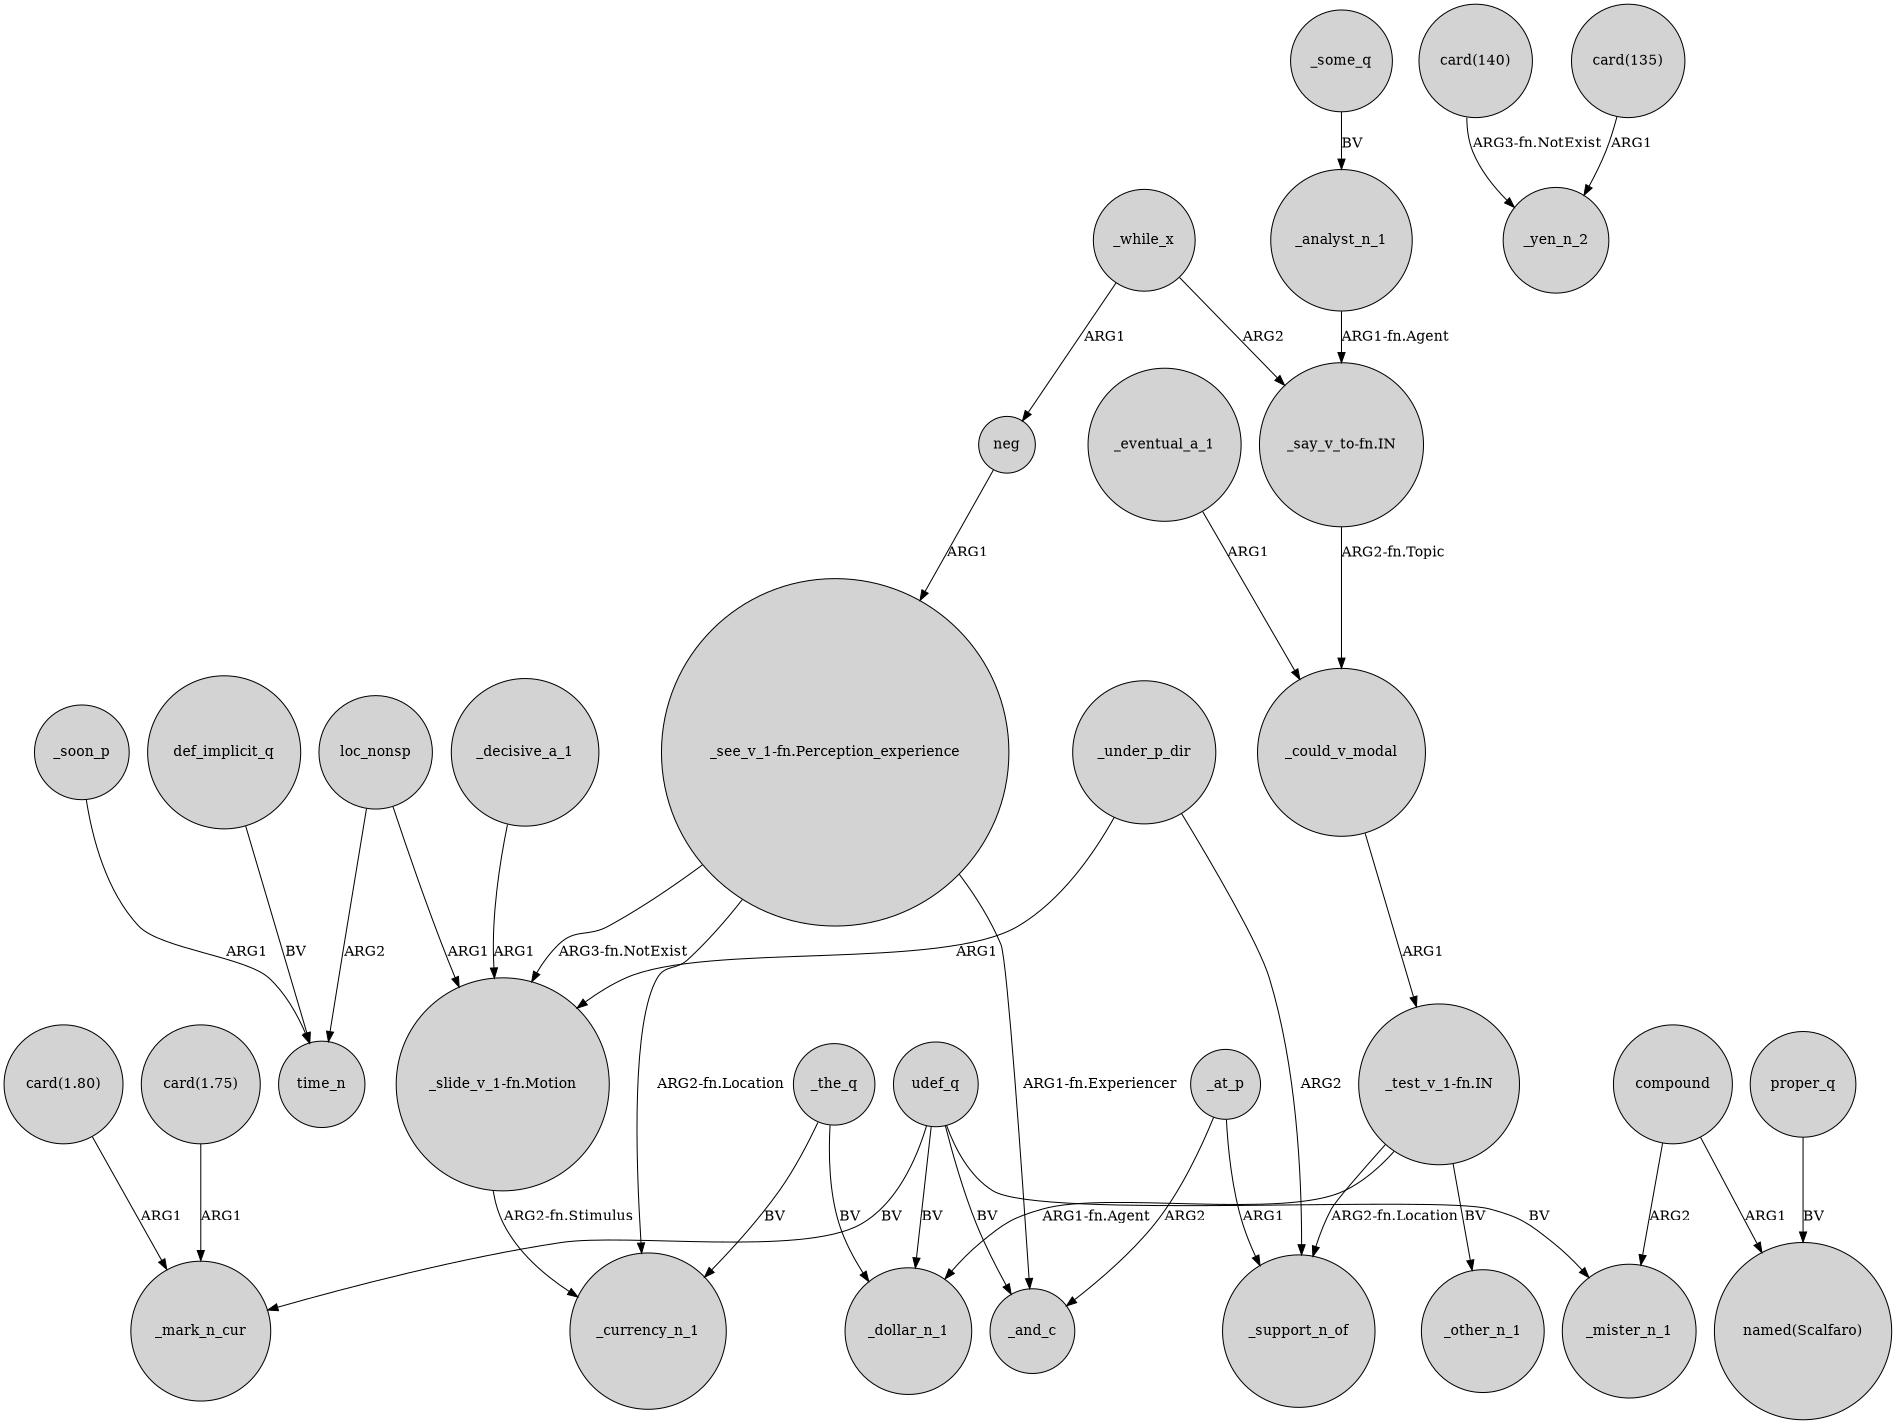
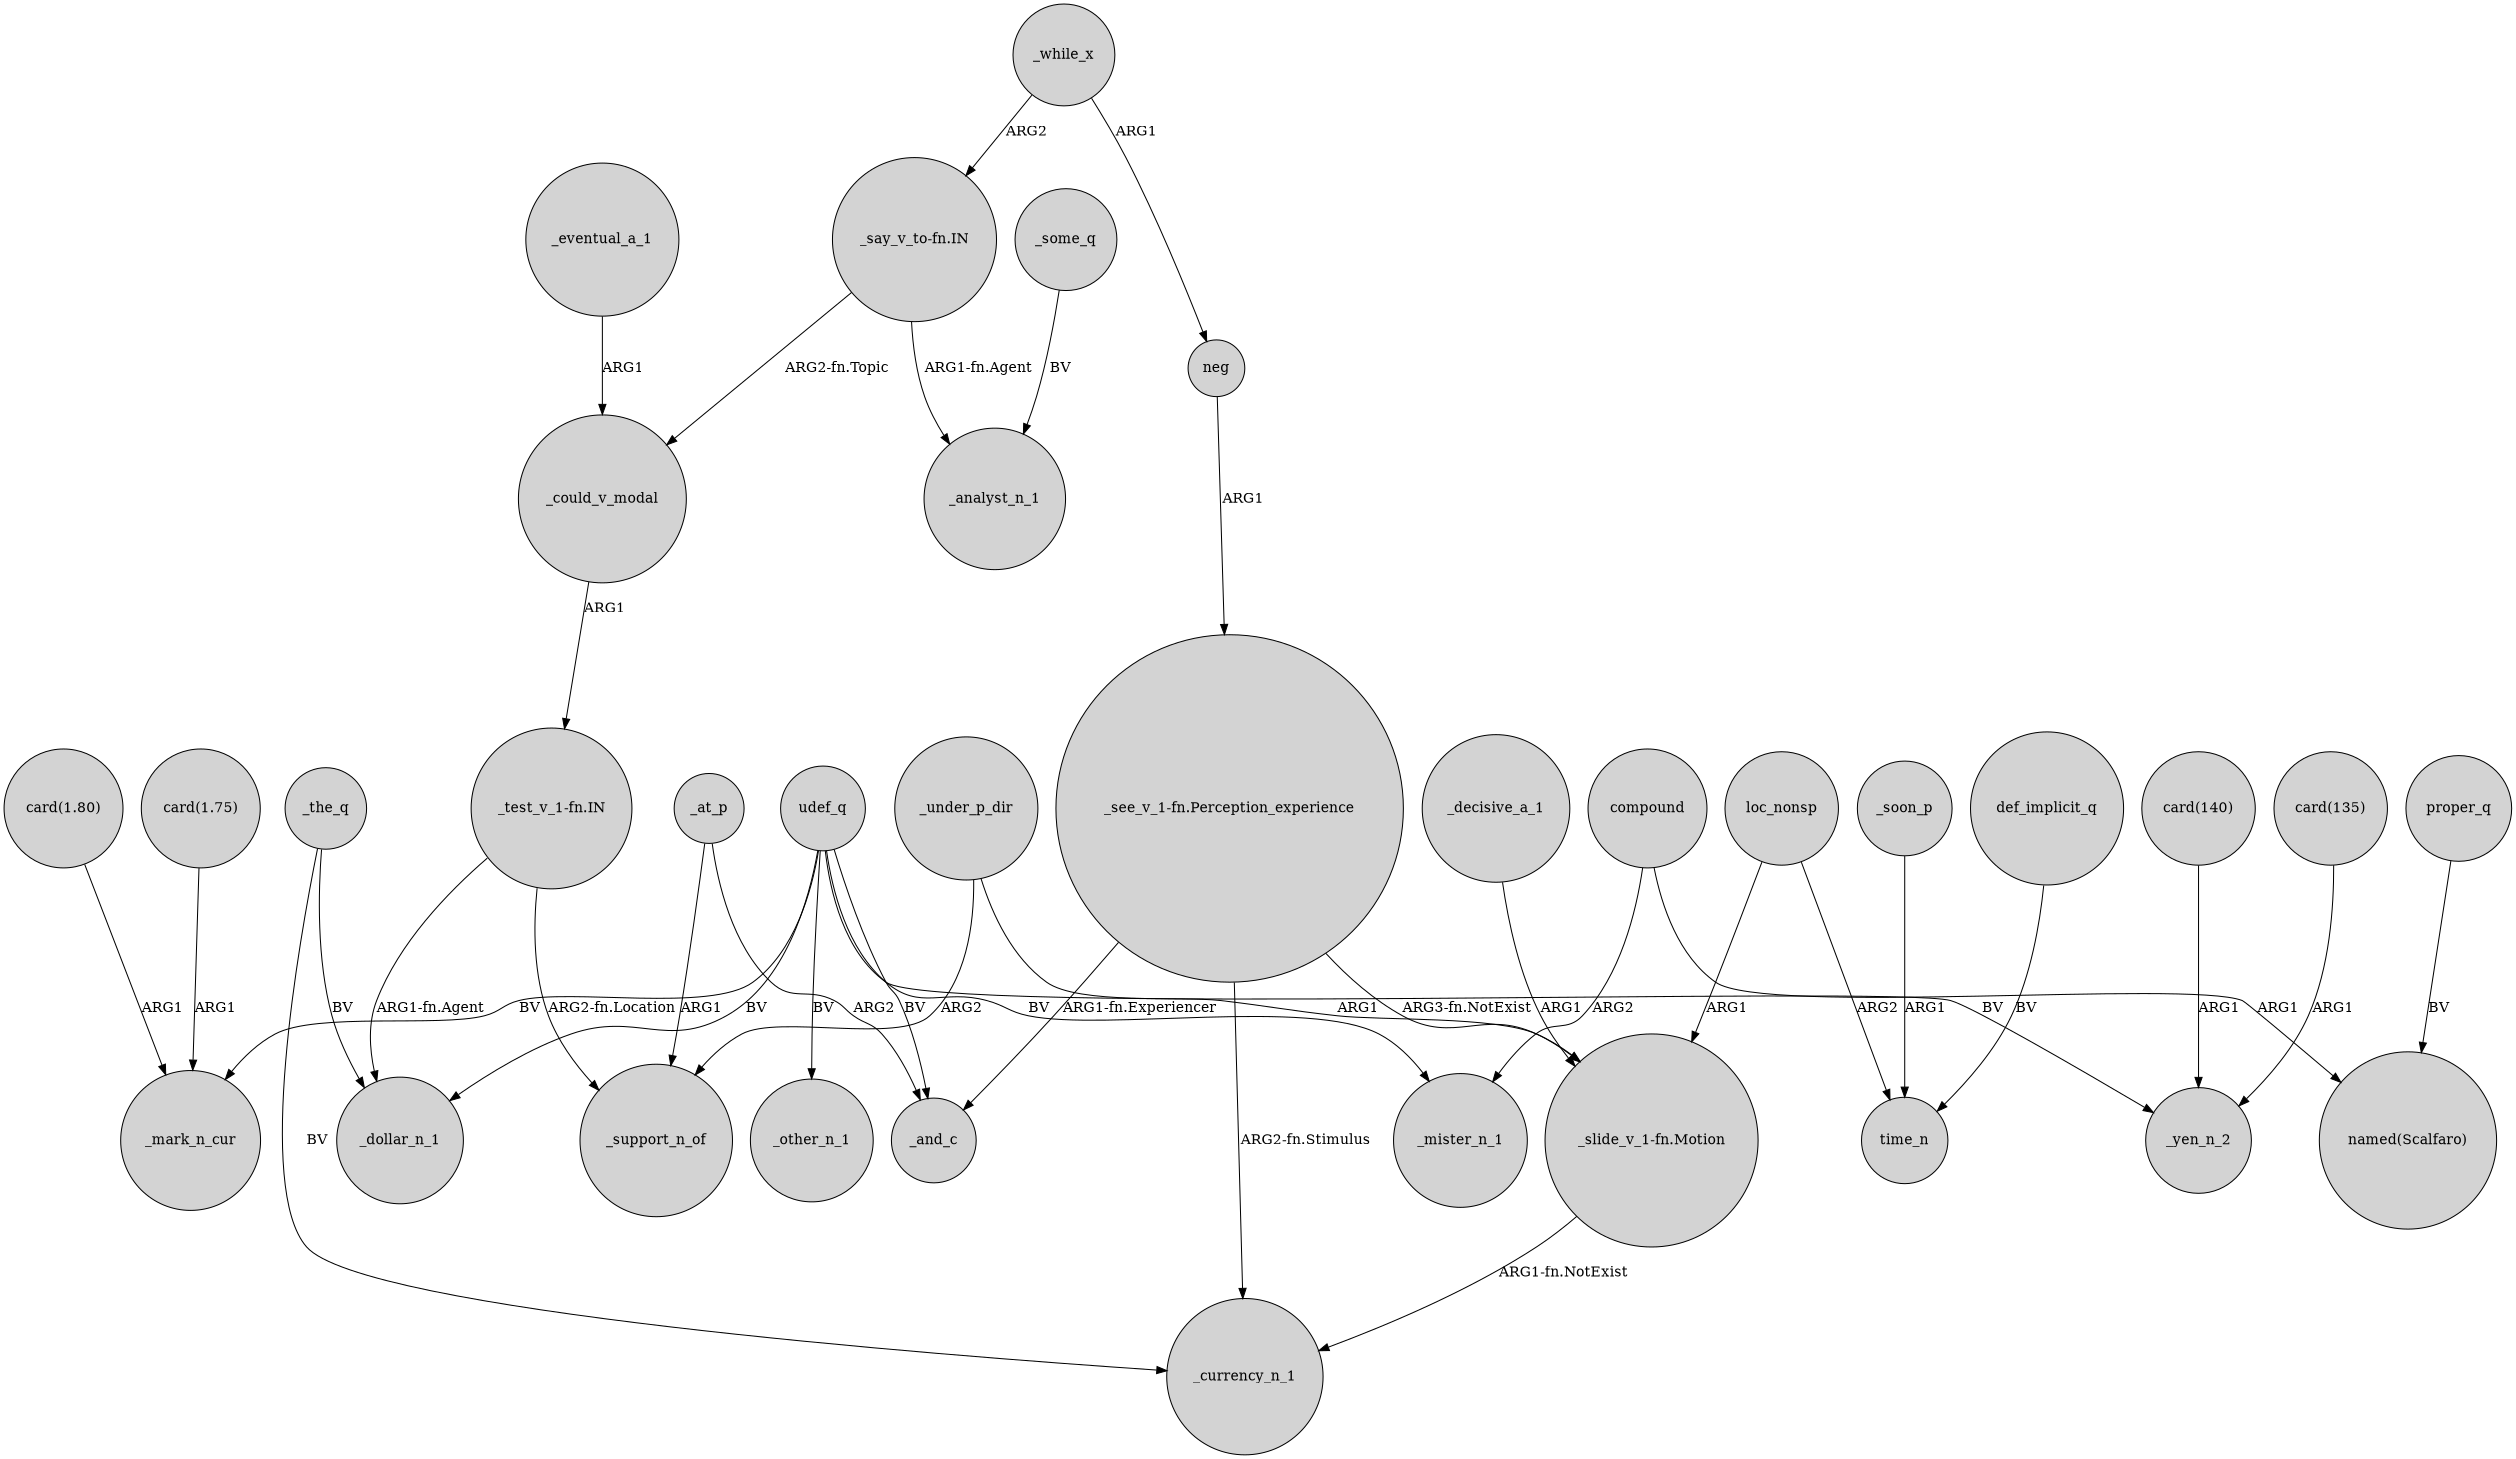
edge "card(140)" -> "_yen_n_2": label "ARG3-fn.NotExist" -> "ARG1"
edge "_analyst_n_1" -> "_say_v_to-fn.IN": reversed
edge "udef_q" -> "_yen_n_2": added, label "BV"
edge "_see_v_1-fn.Perception_experience" -> "_currency_n_1": label "ARG2-fn.Location" -> "ARG2-fn.Stimulus"
edge "_test_v_1-fn.IN" -> "_other_n_1": now "udef_q" -> "_other_n_1"
edge "_slide_v_1-fn.Motion" -> "_currency_n_1": label "ARG2-fn.Stimulus" -> "ARG1-fn.NotExist"
